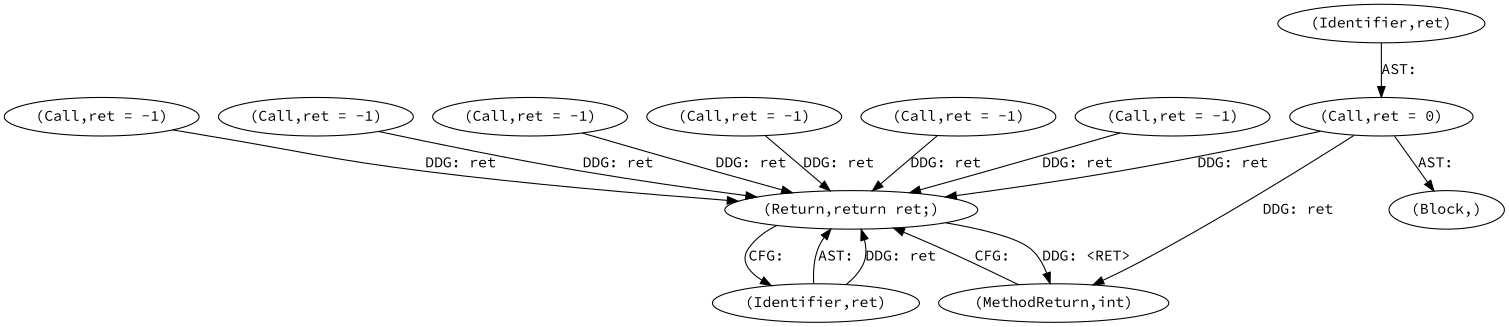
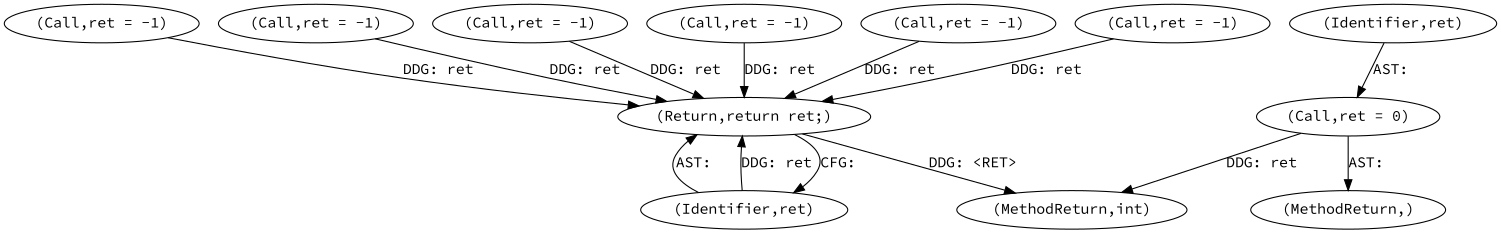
edge "(Call,ret = 0)" -> "(Return,return ret;)": removed, label "DDG: ret"
node "(Block,)": label "(Block,)" -> "(MethodReturn,)"
edge "(MethodReturn,int)" -> "(Return,return ret;)": removed, label "CFG:"
